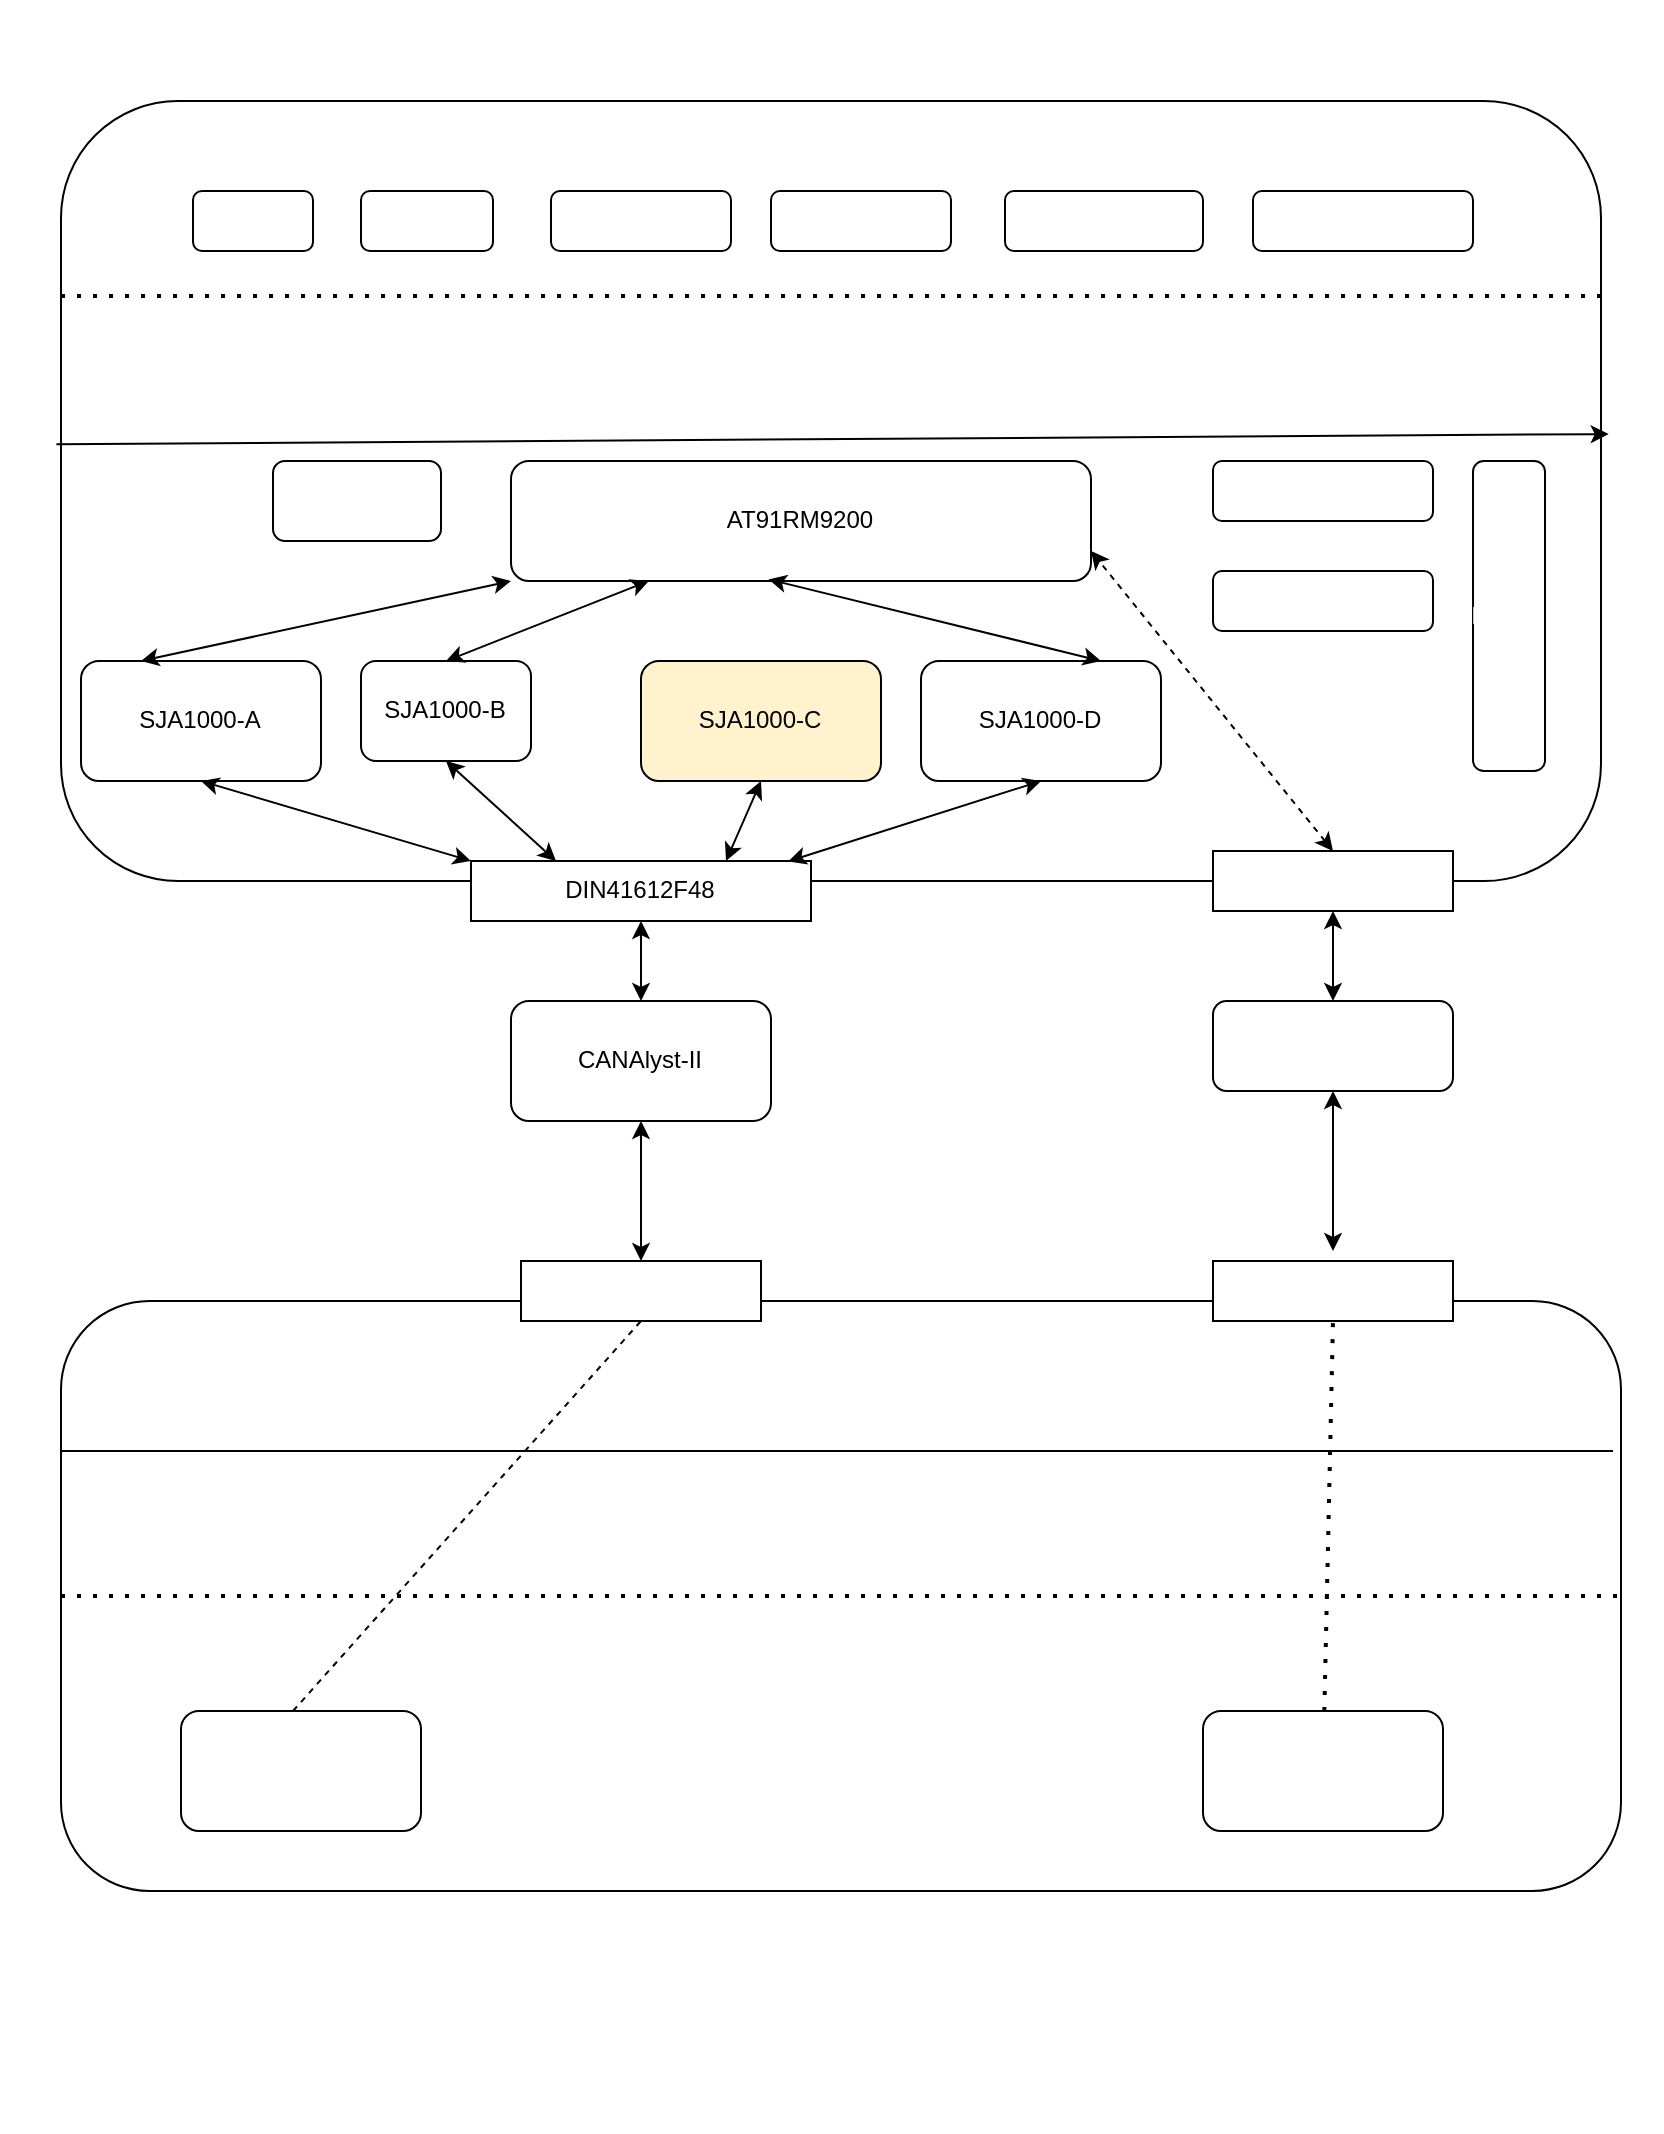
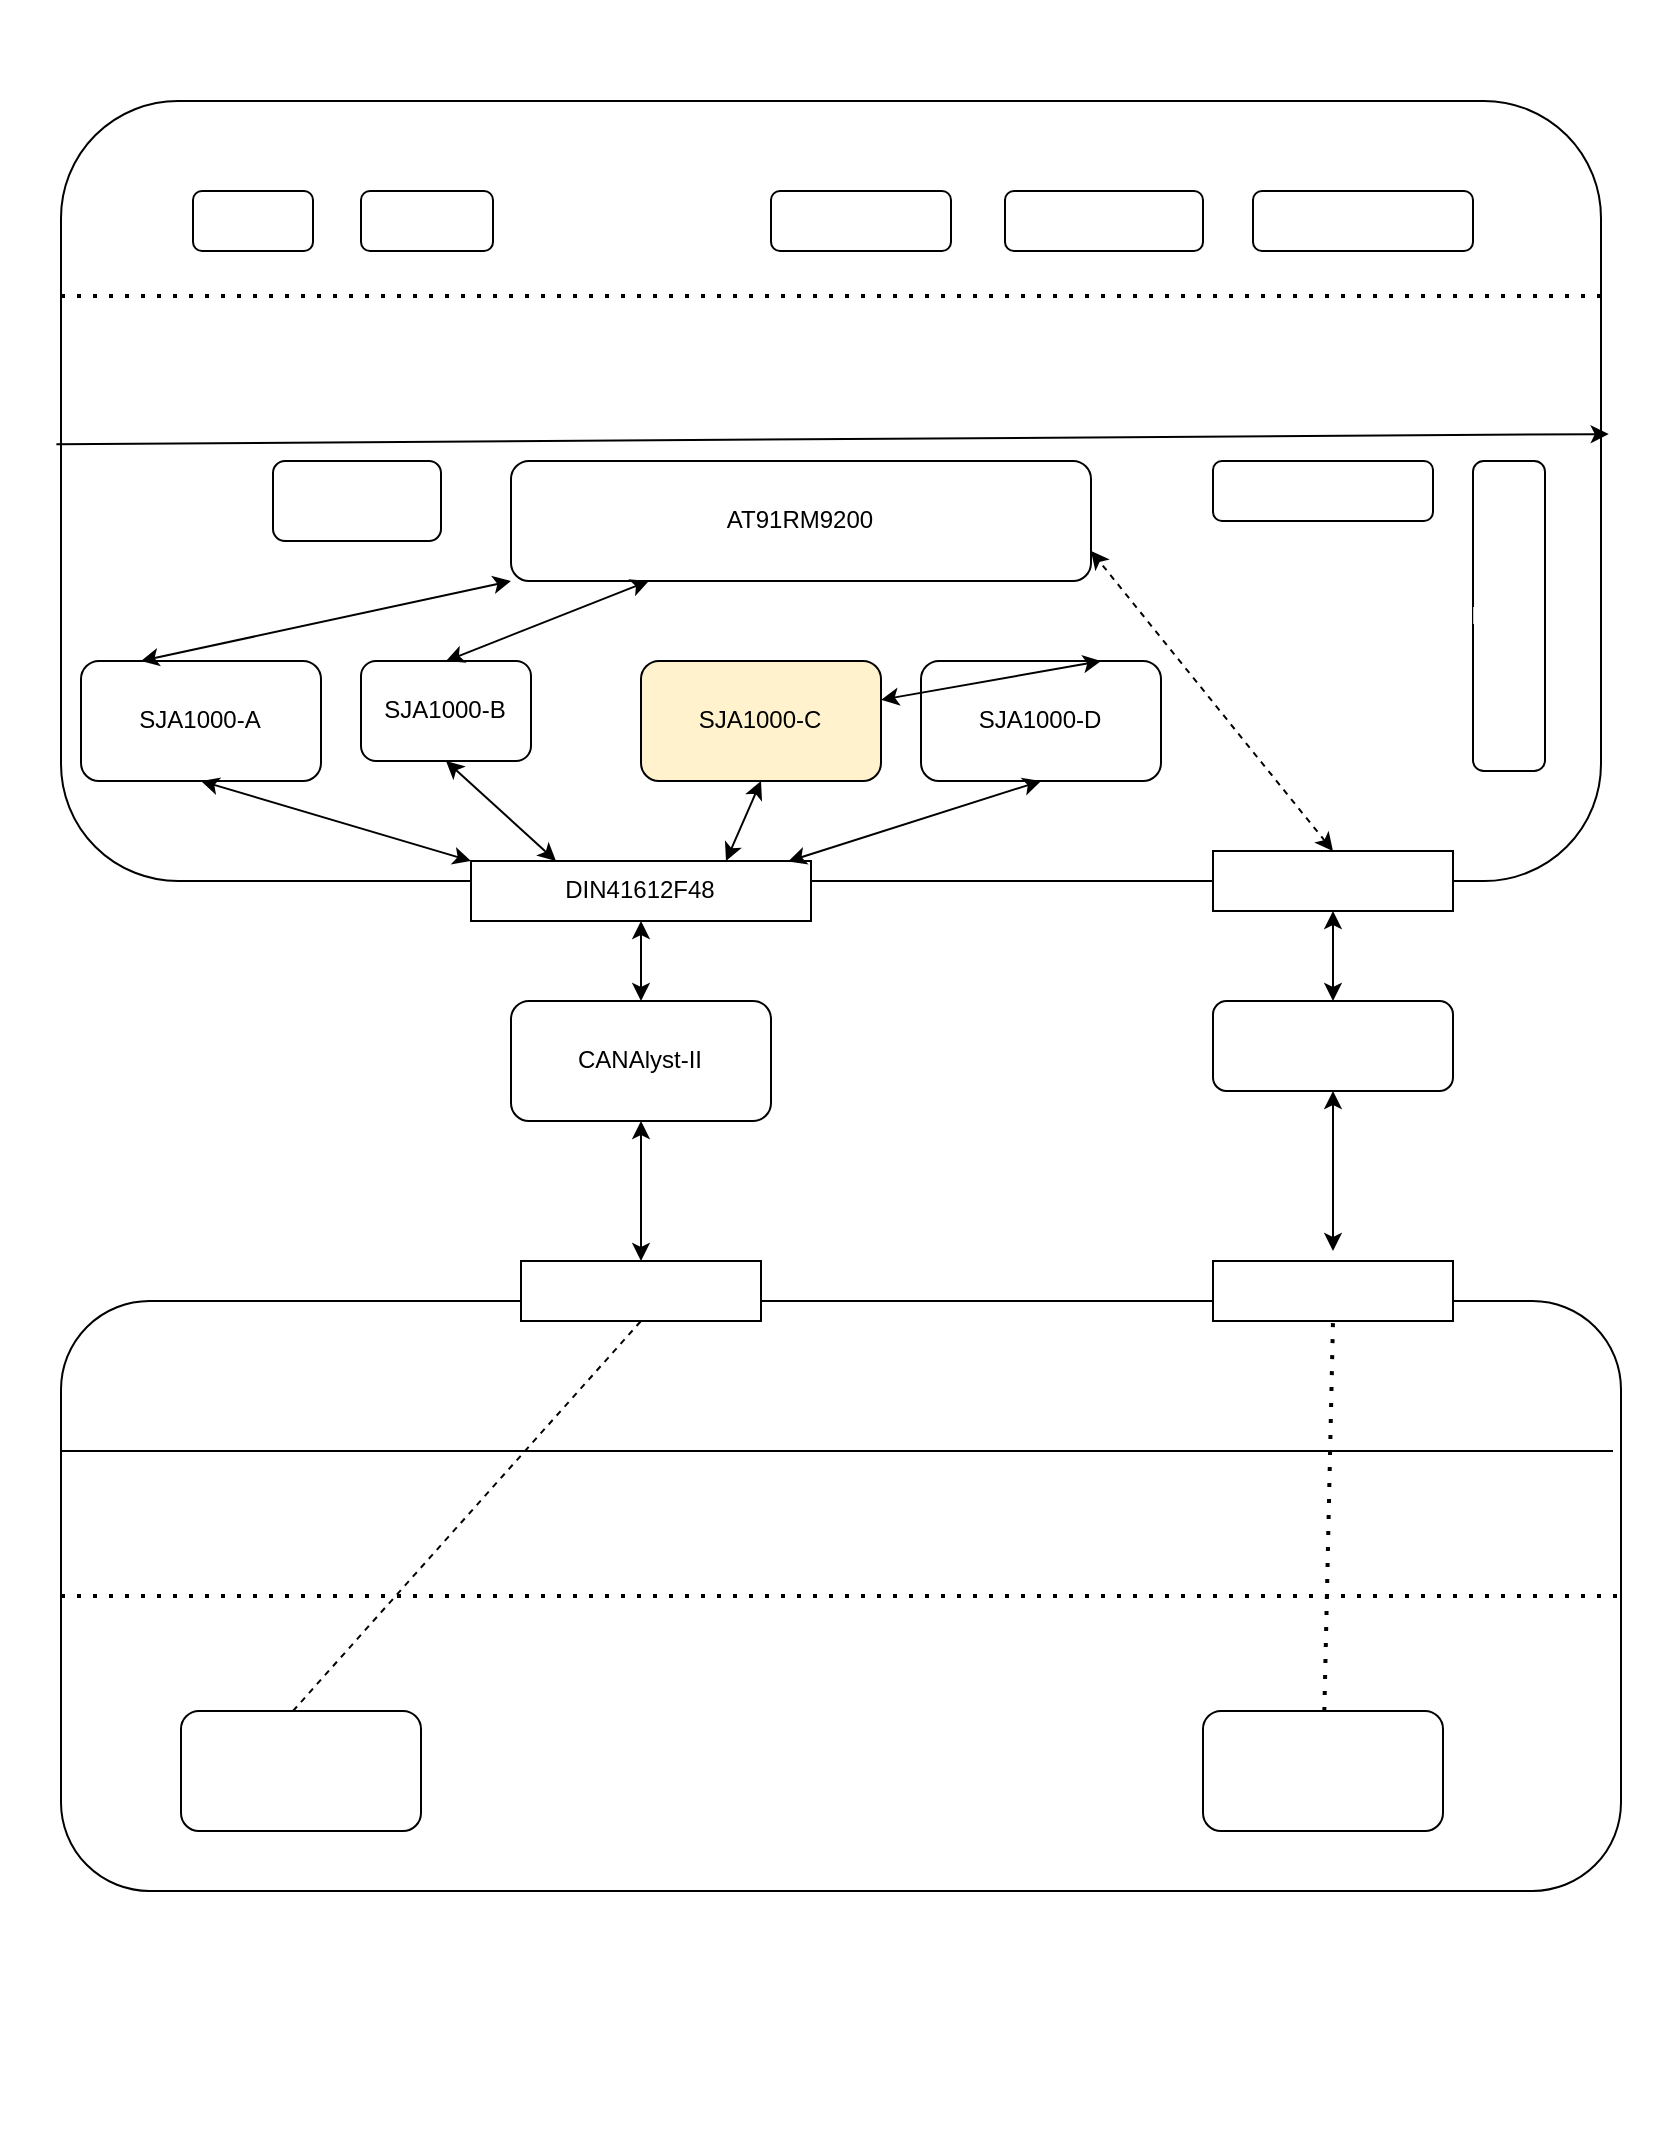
node "cansend": removed
node "RAM": removed
edge "AT91RM9200" -- "SJA1000-D": now "SJA1000-C" -- "SJA1000-D"
